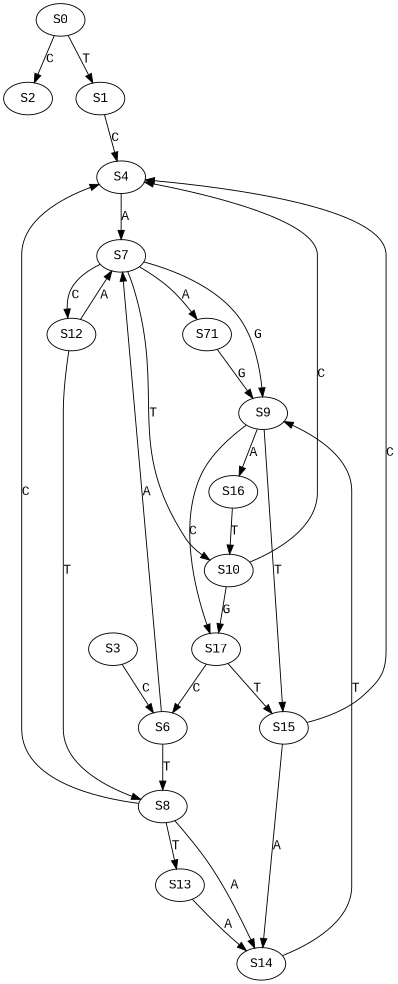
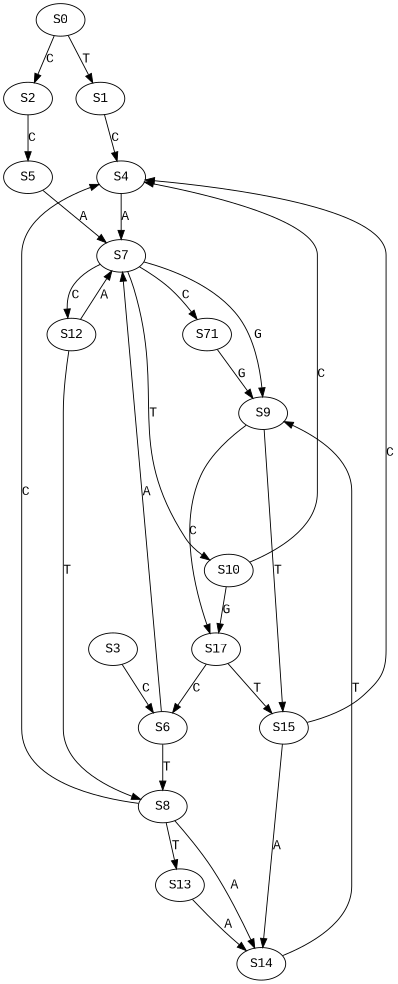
node "S5": added
edge "S7" -> "S71": label "A" -> "C"
node "S16": removed
